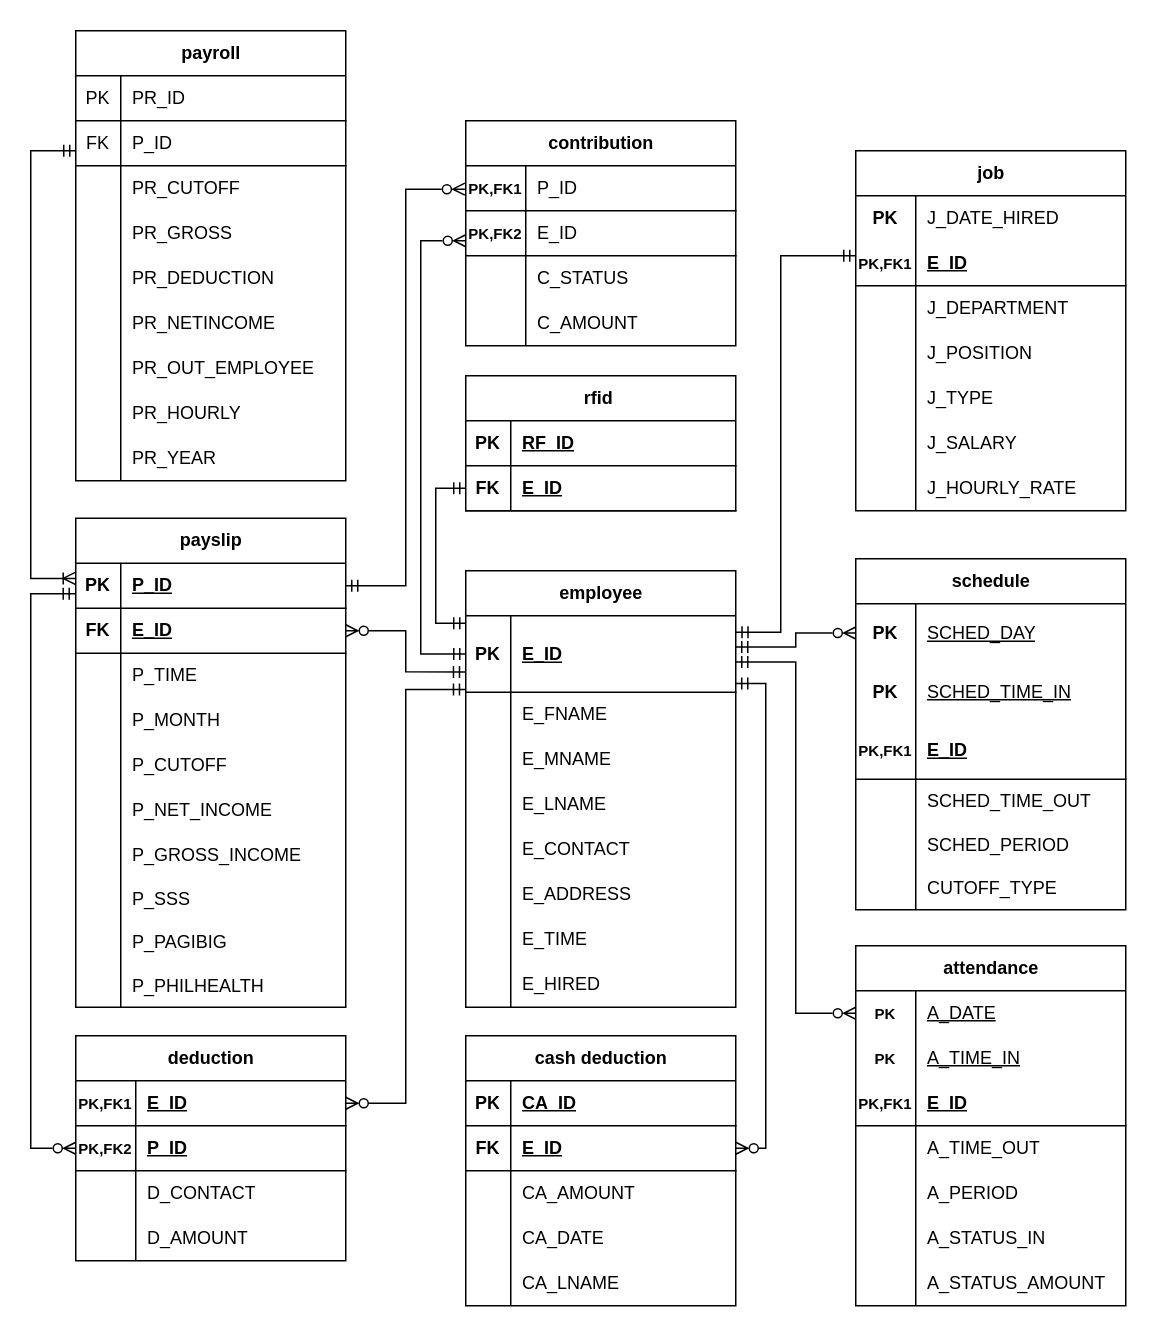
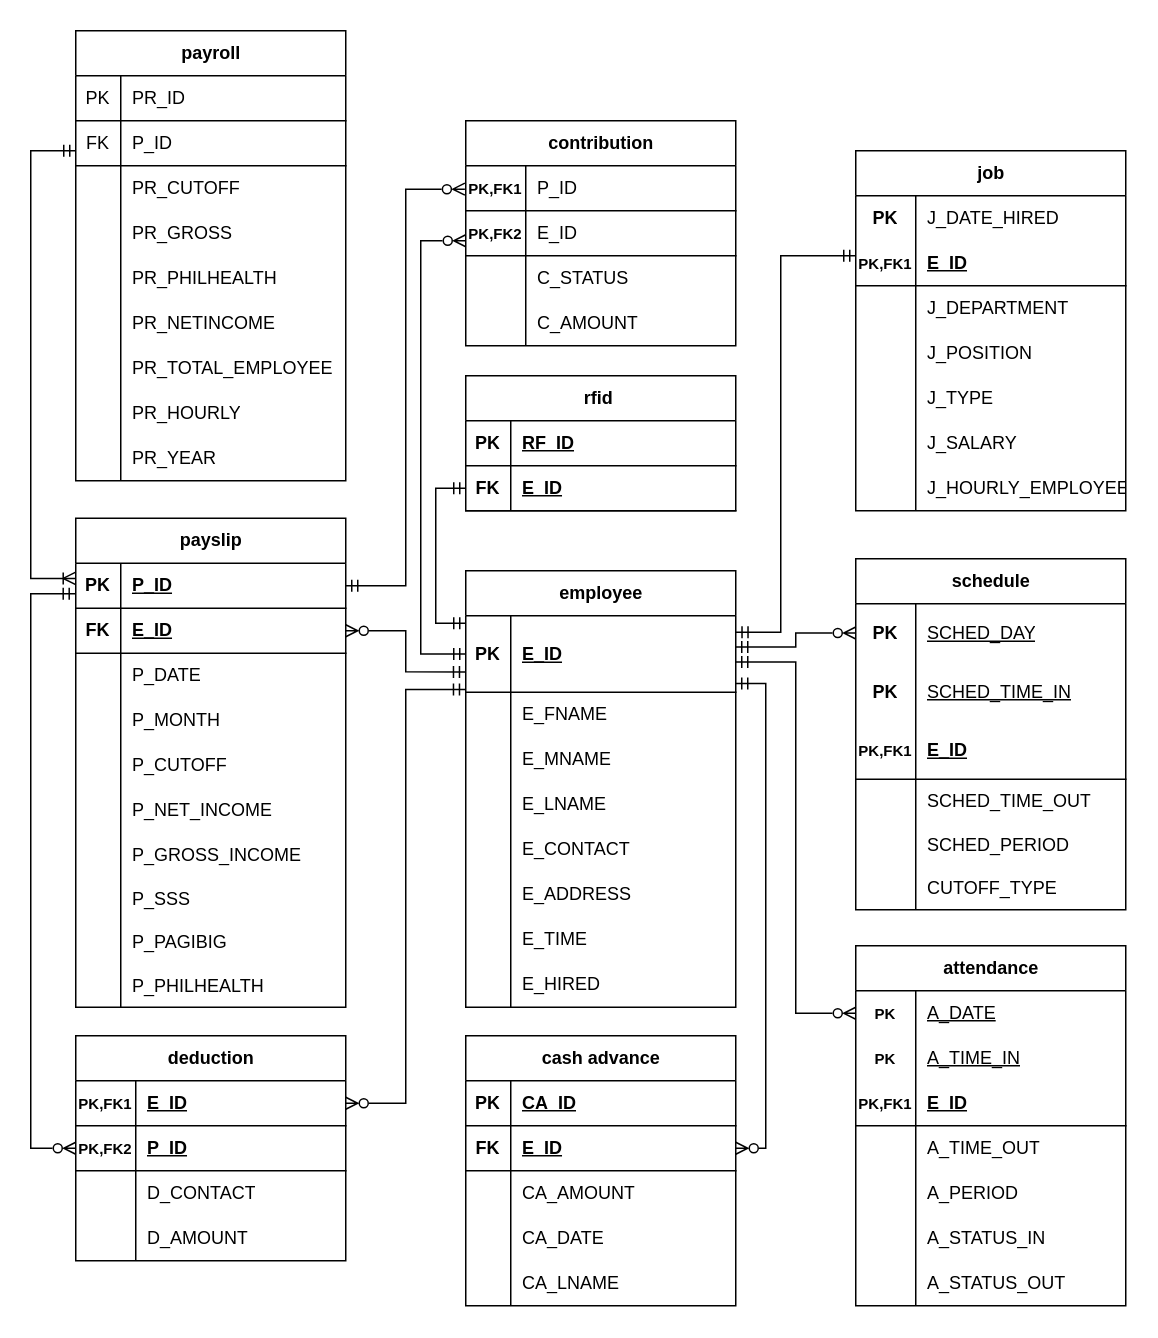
node "PR_DEDUCTION": label "PR_DEDUCTION" -> "PR_PHILHEALTH"
node "PR_OUT_EMPLOYEE": label "PR_OUT_EMPLOYEE" -> "PR_TOTAL_EMPLOYEE"
node "J_HOURLY_RATE": label "J_HOURLY_RATE" -> "J_HOURLY_EMPLOYEE"
node "P_TIME": label "P_TIME" -> "P_DATE"
node "cash deduction": label "cash deduction" -> "cash advance"
node "A_STATUS_AMOUNT": label "A_STATUS_AMOUNT" -> "A_STATUS_OUT"
